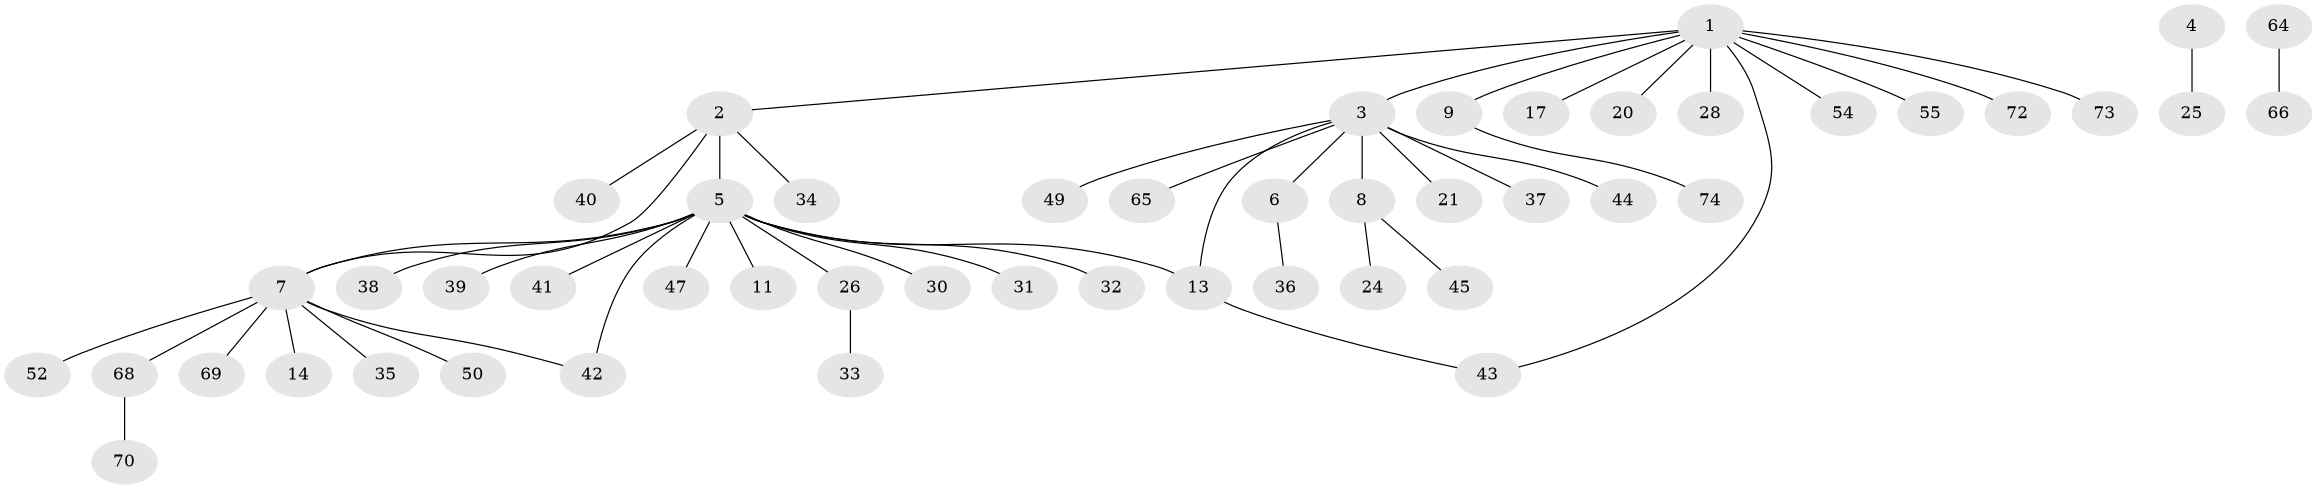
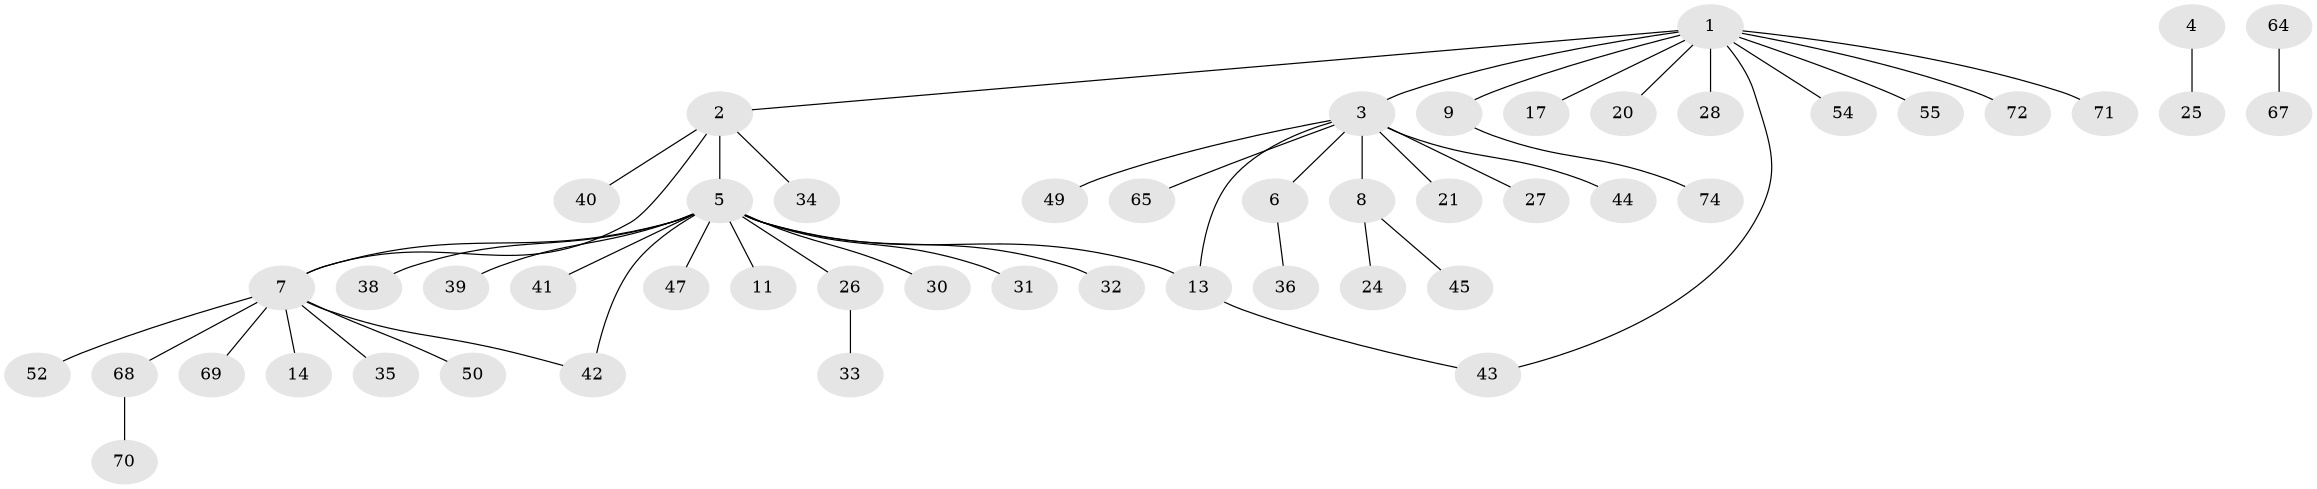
node "73": label "73" -> "71"
node "66": label "66" -> "67"
node "37": label "37" -> "27"
